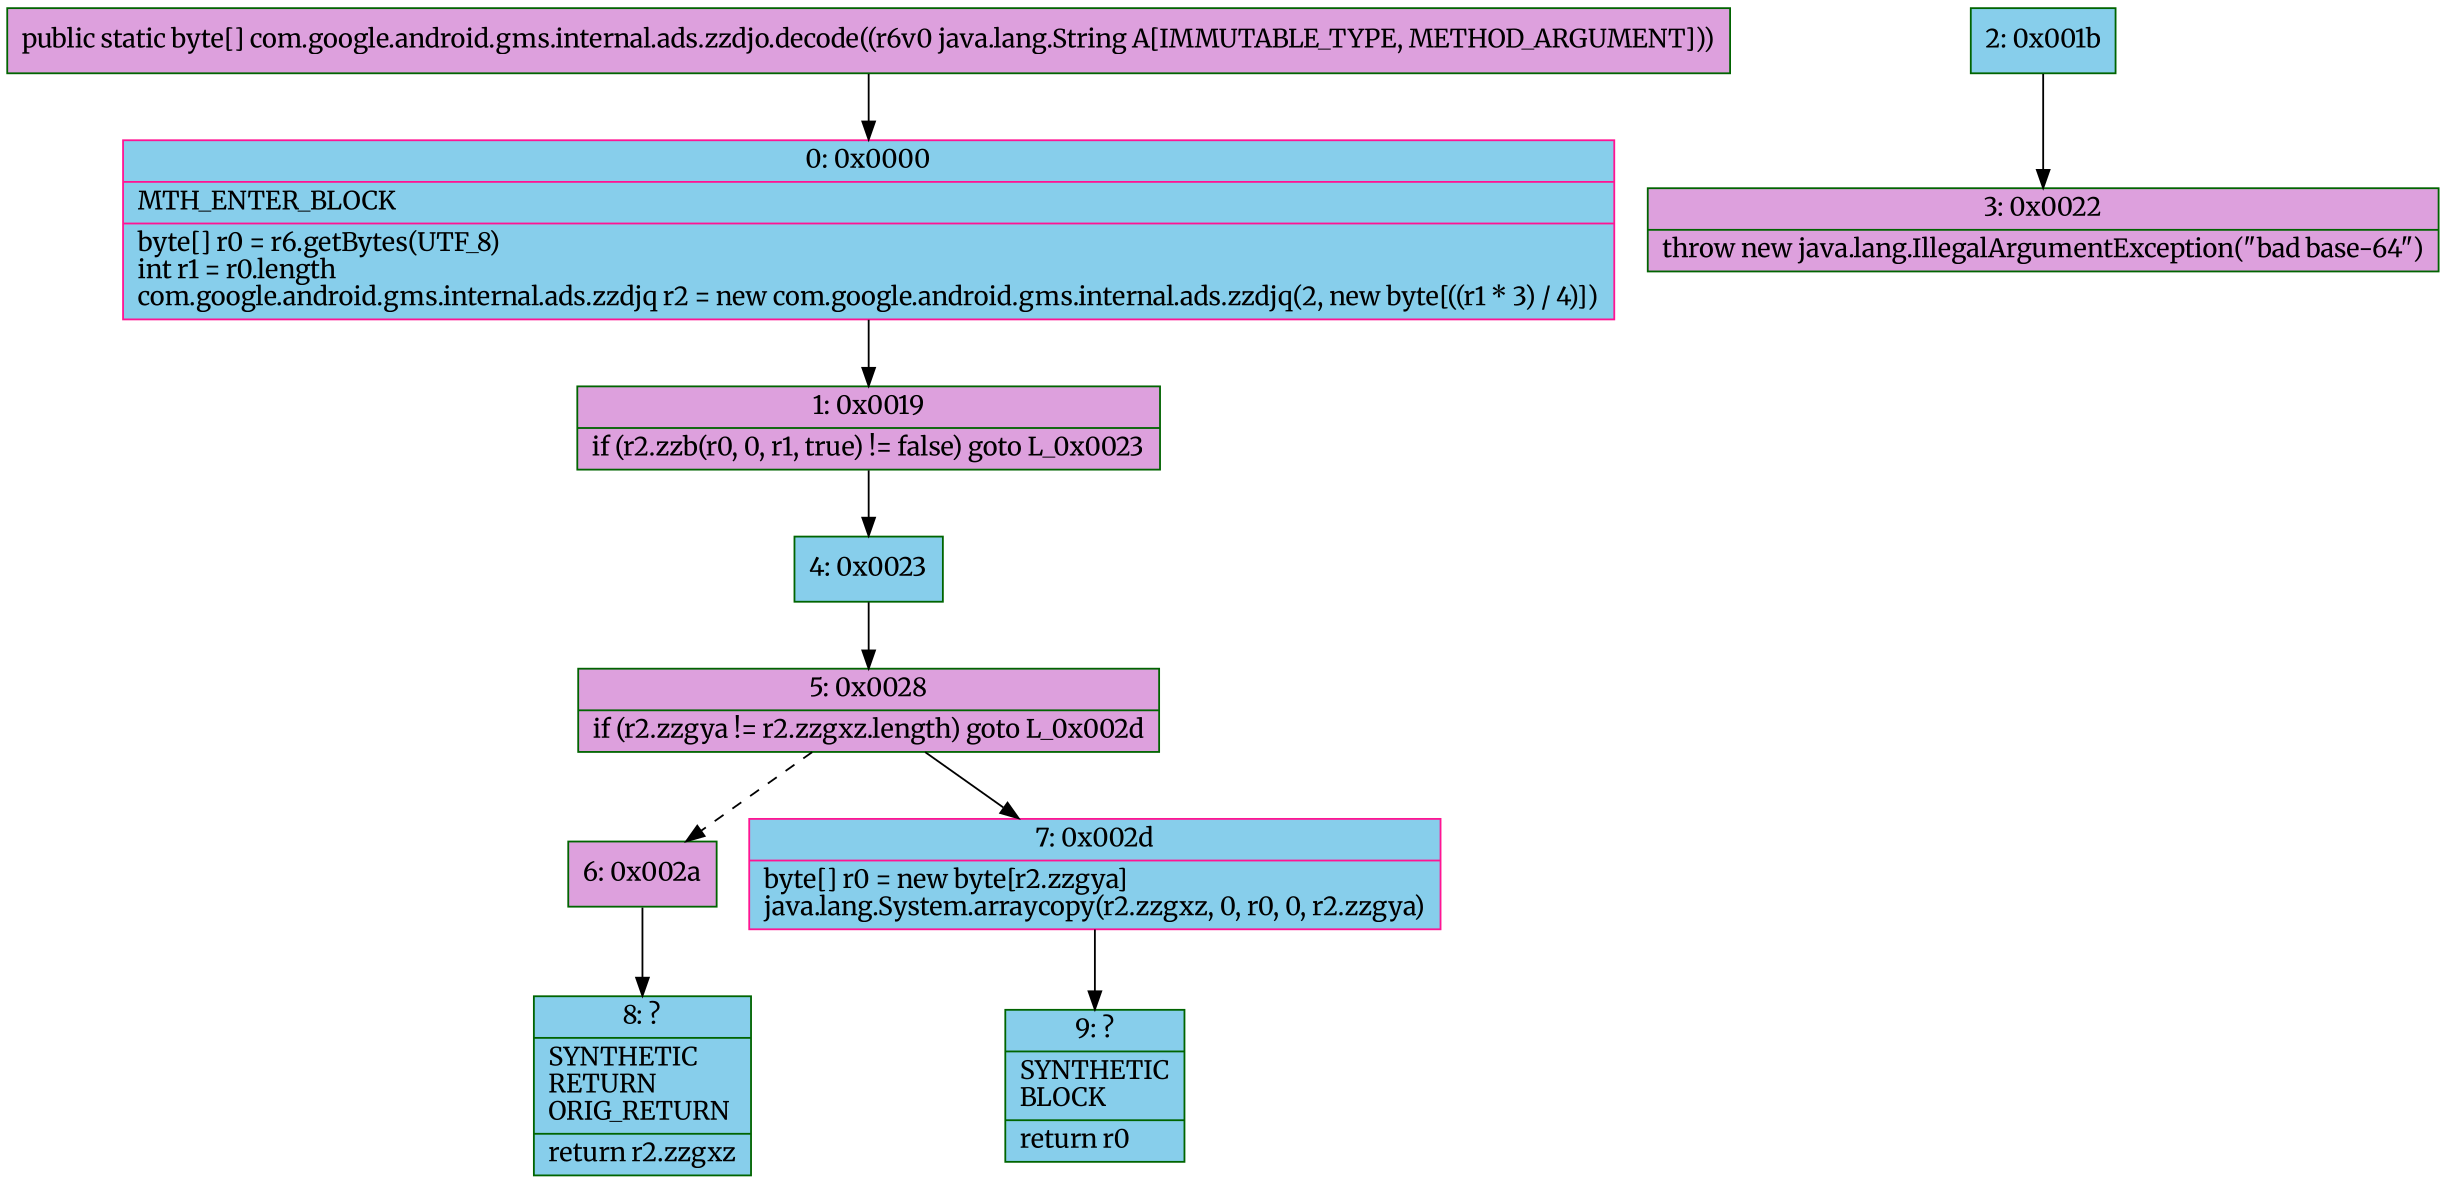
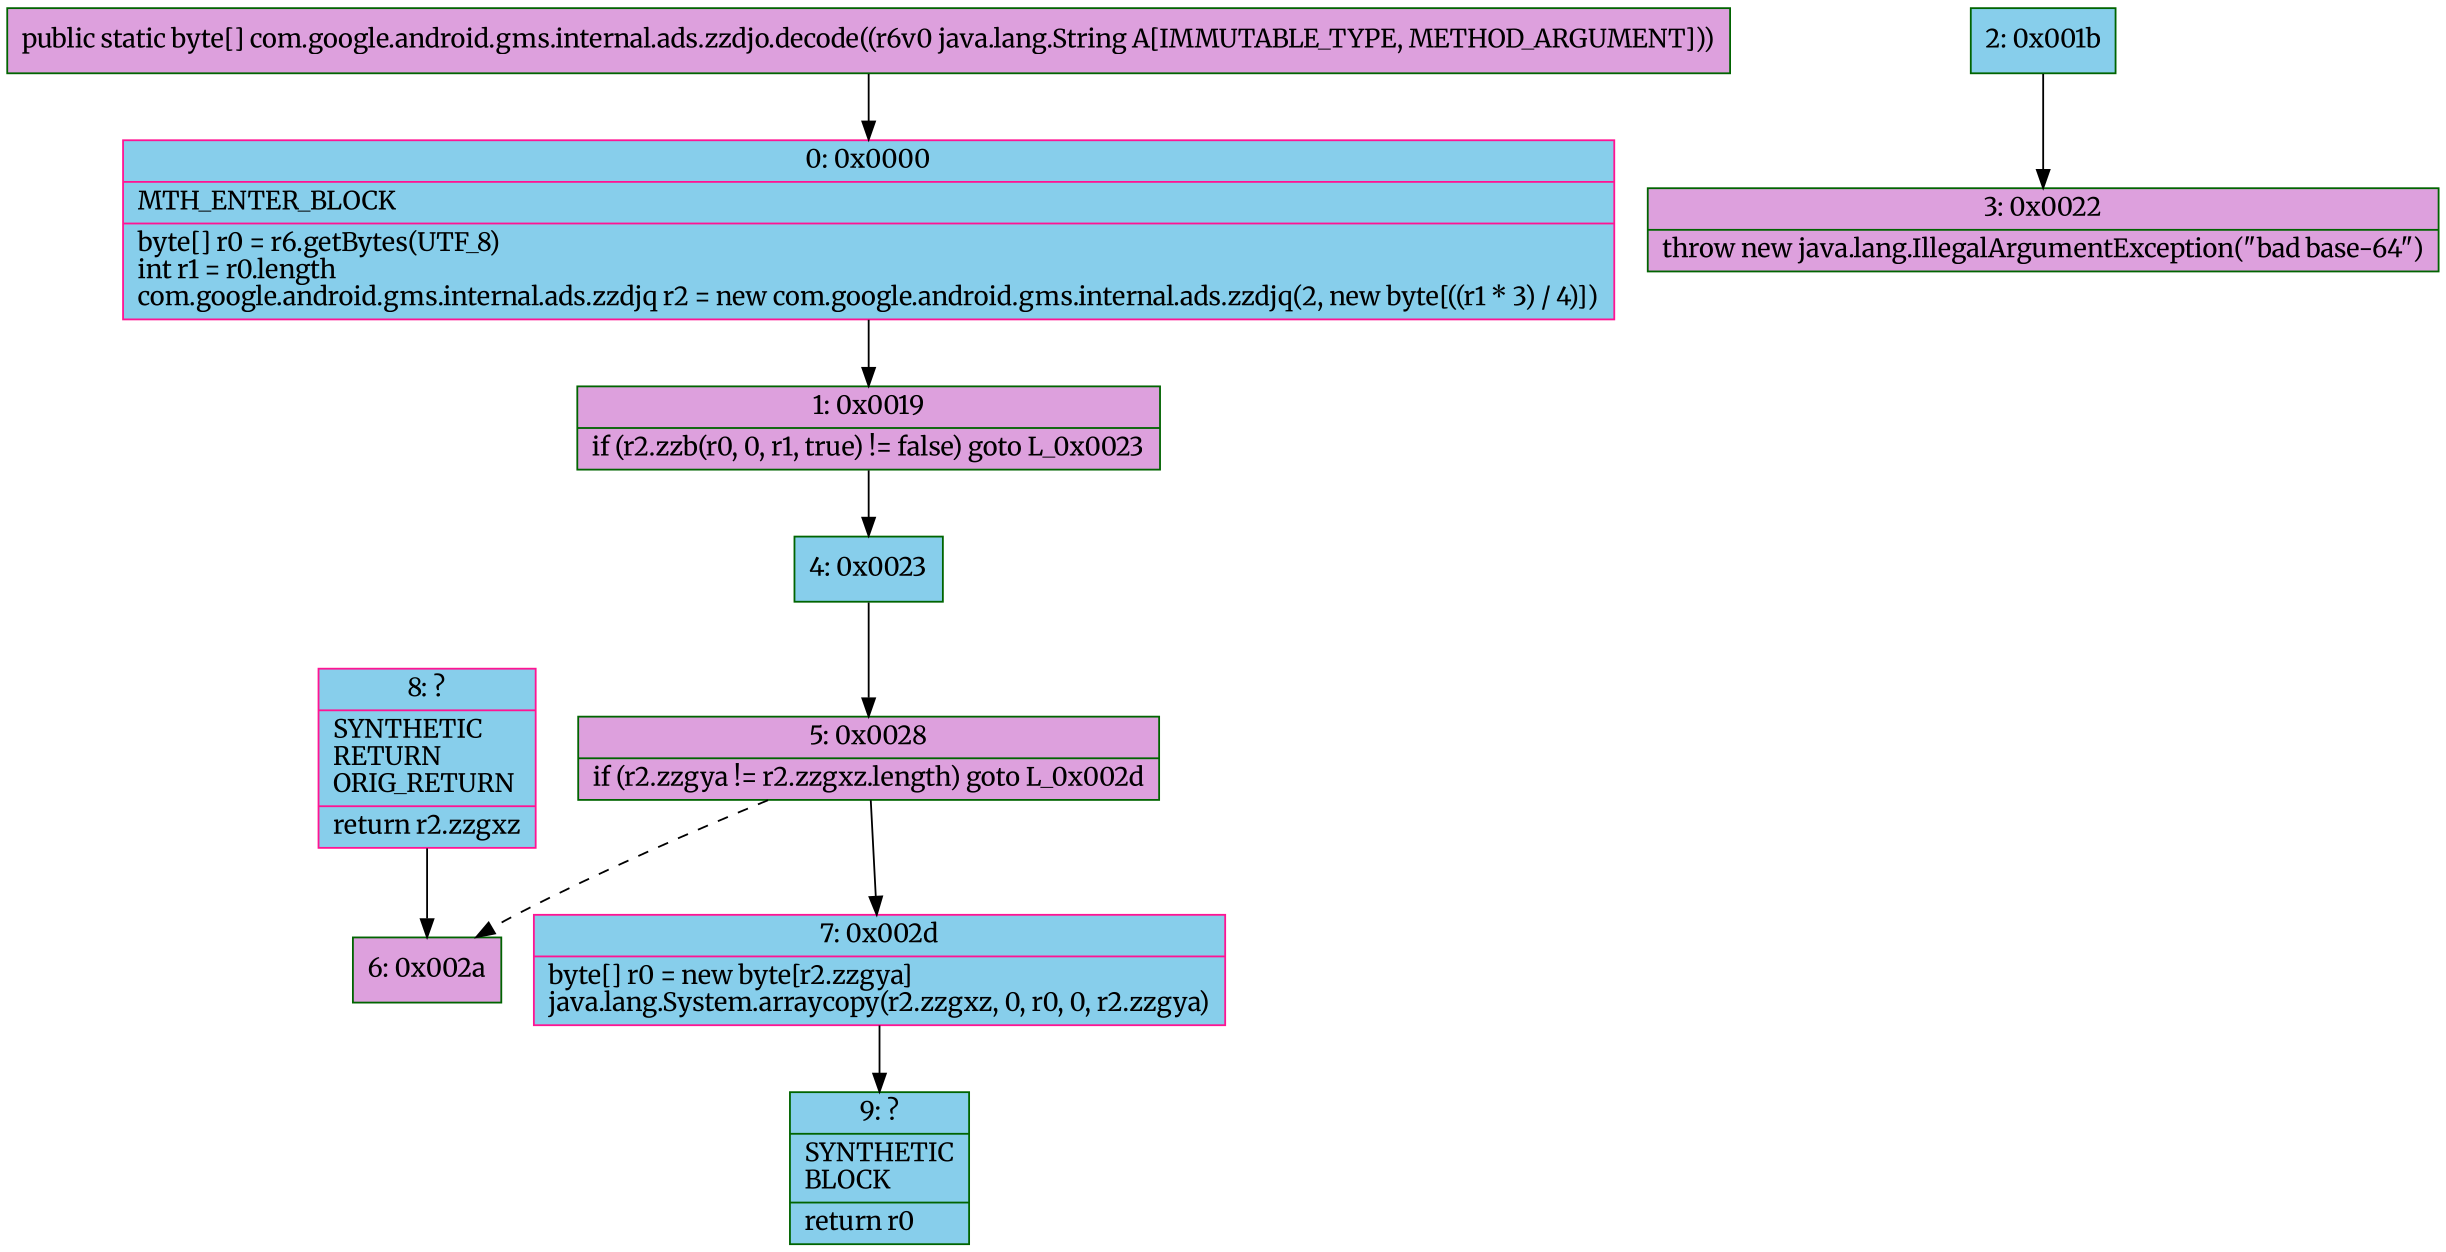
edge "6: 0x002a" -> "8: ?": reversed
node "8: ?": color darkgreen -> deeppink
